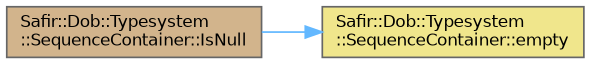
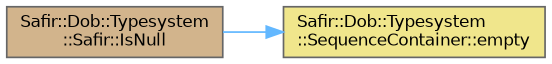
node "Safir::Dob::Typesystem ::SequenceContainer::IsNull": label "Safir::Dob::Typesystem ::SequenceContainer::IsNull" -> "Safir::Dob::Typesystem ::Safir::IsNull"
